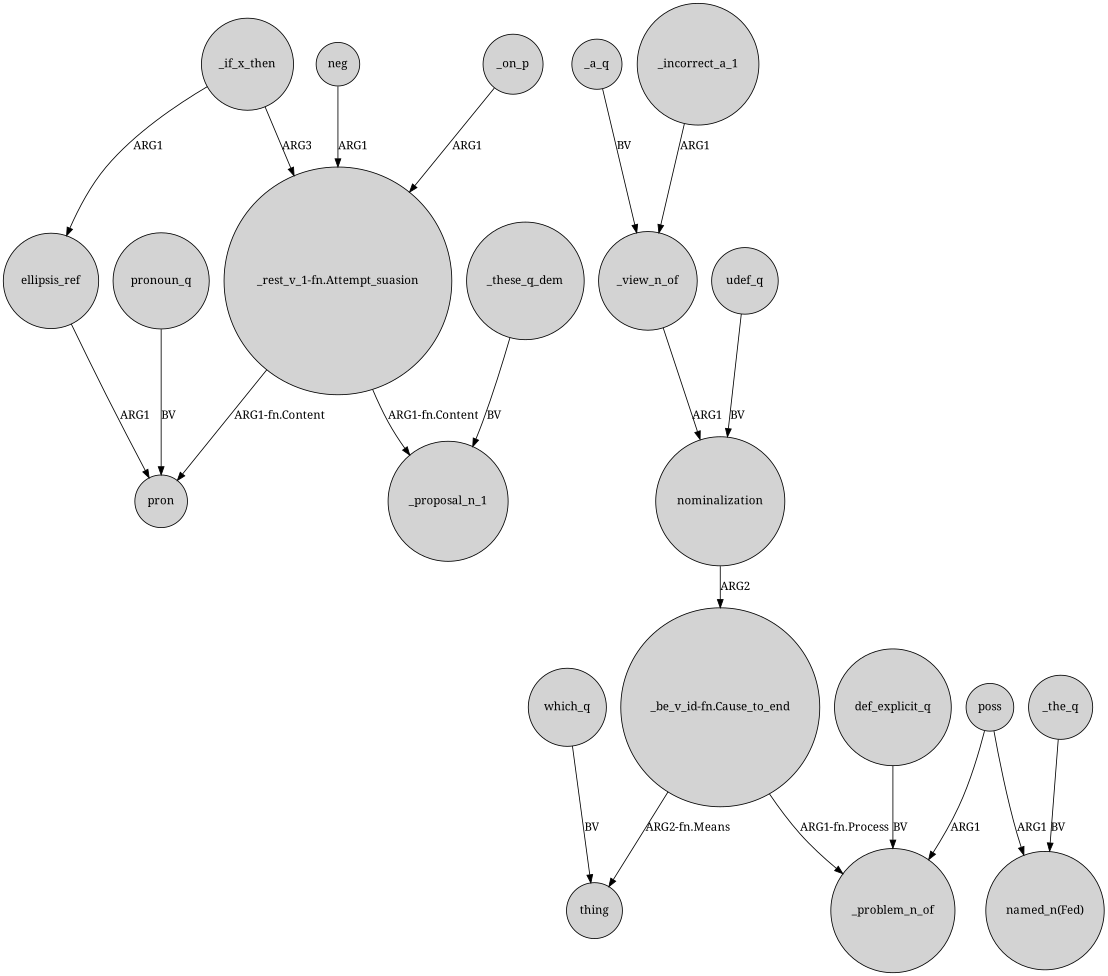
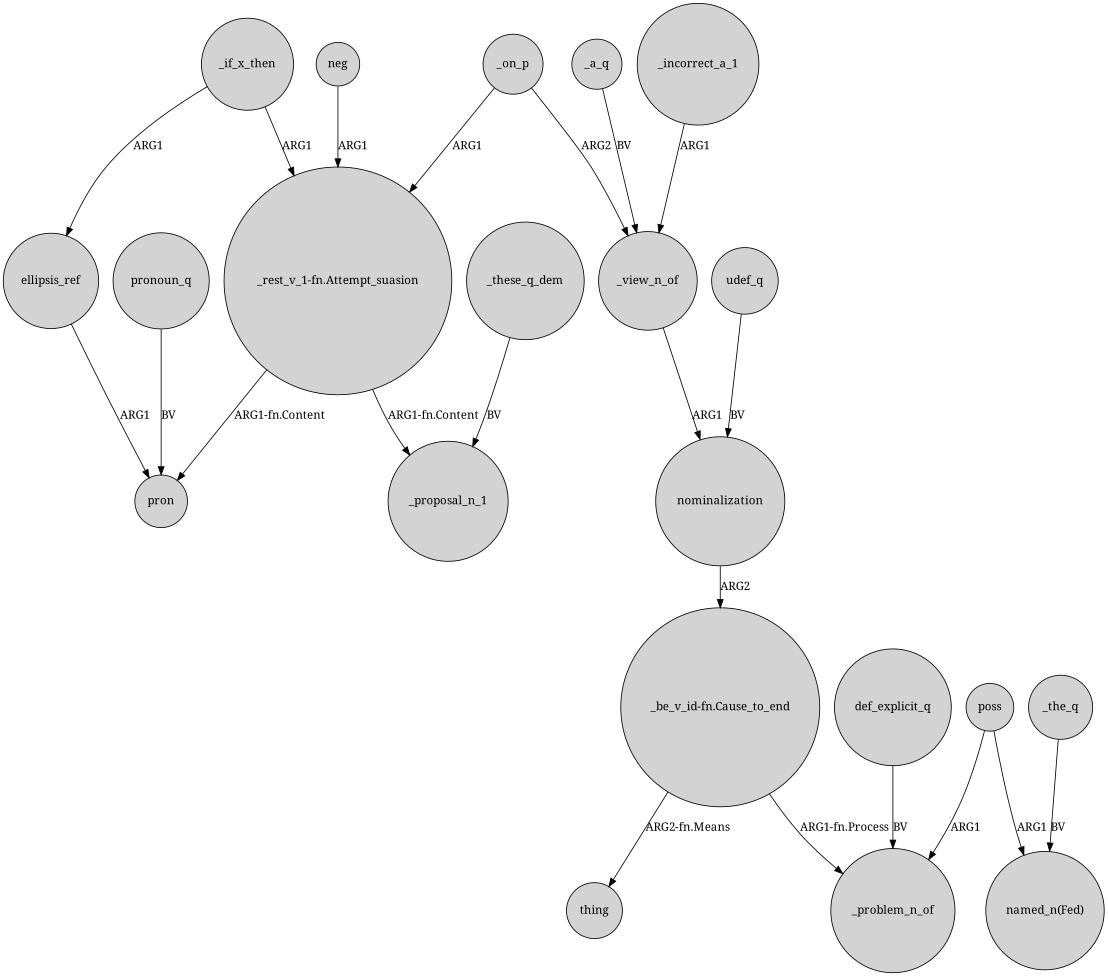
edge "_if_x_then" -> "_rest_v_1-fn.Attempt_suasion": label "ARG3" -> "ARG1"
edge "_on_p" -> "_view_n_of": added, label "ARG2"
node "which_q": removed
